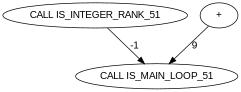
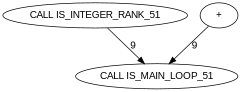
edge "CALL IS_INTEGER_RANK_51" -> "CALL IS_MAIN_LOOP_51": label "-1" -> "9"
